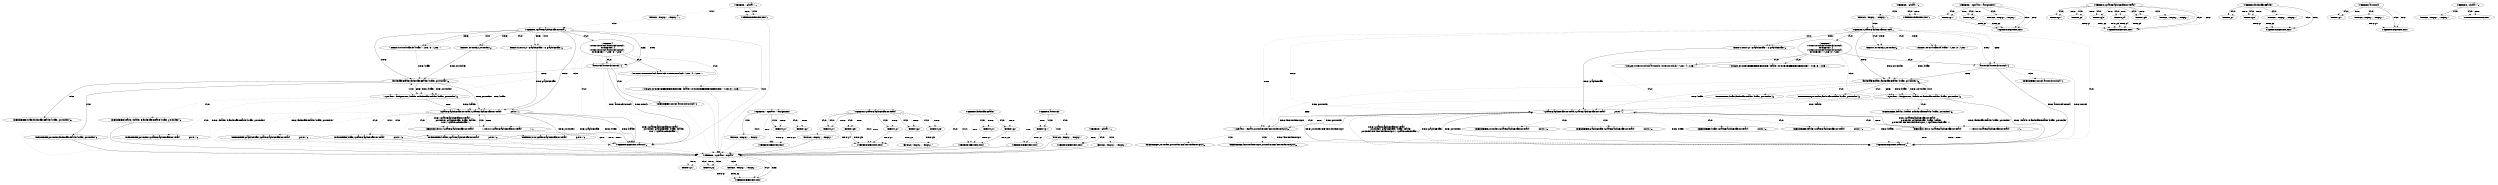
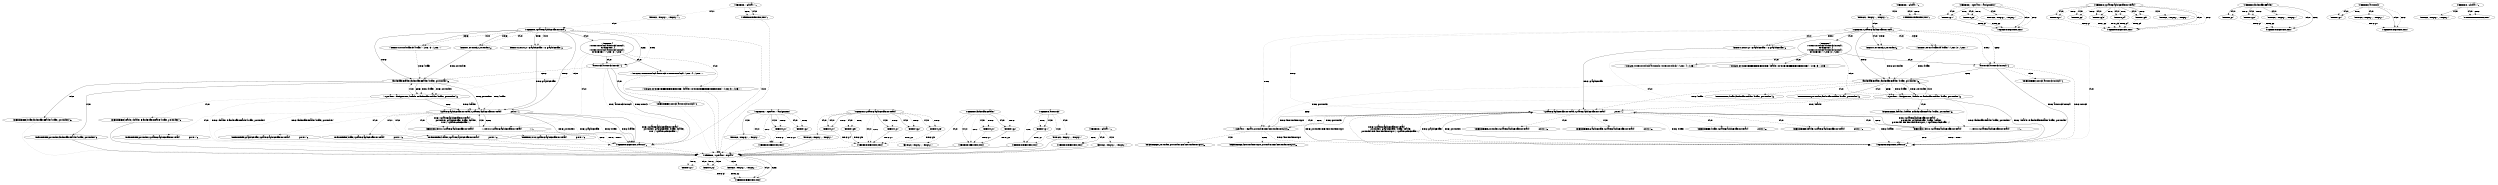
edge "(<operator>.equals,portIndex == kPortIndexOutput)" -> "(IDENTIFIER,kPortIndexOutput,portIndex == kPortIndexOutput)": label "AST: " -> "CFG: "
